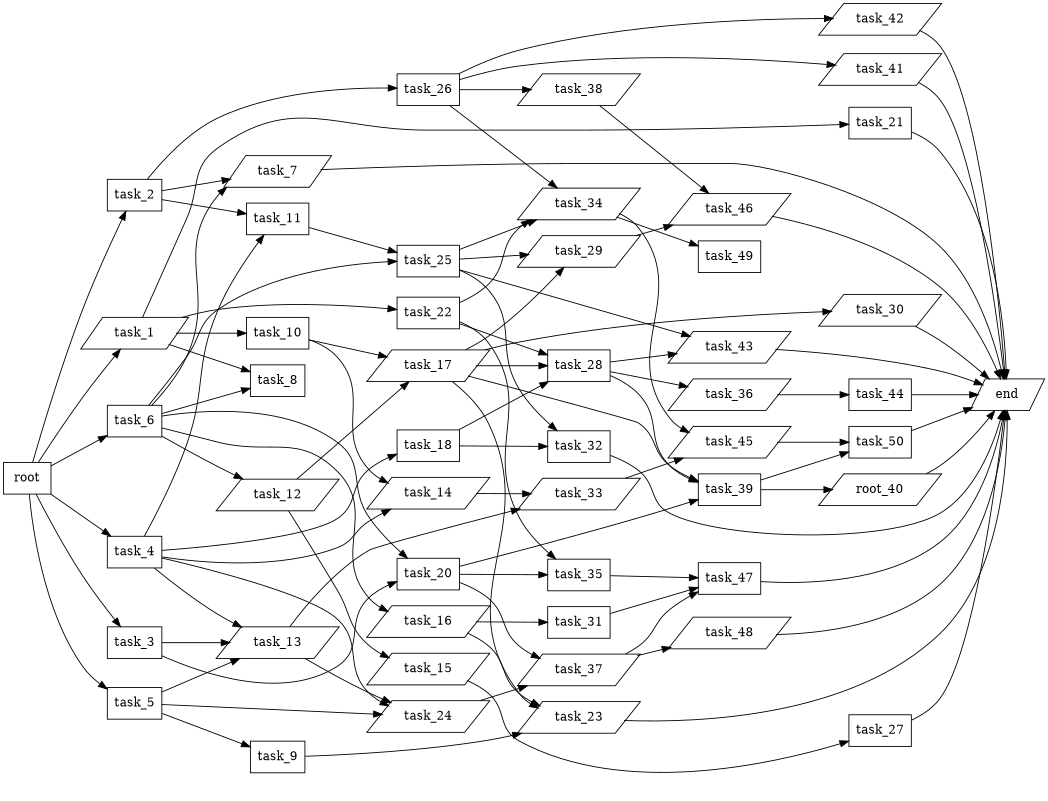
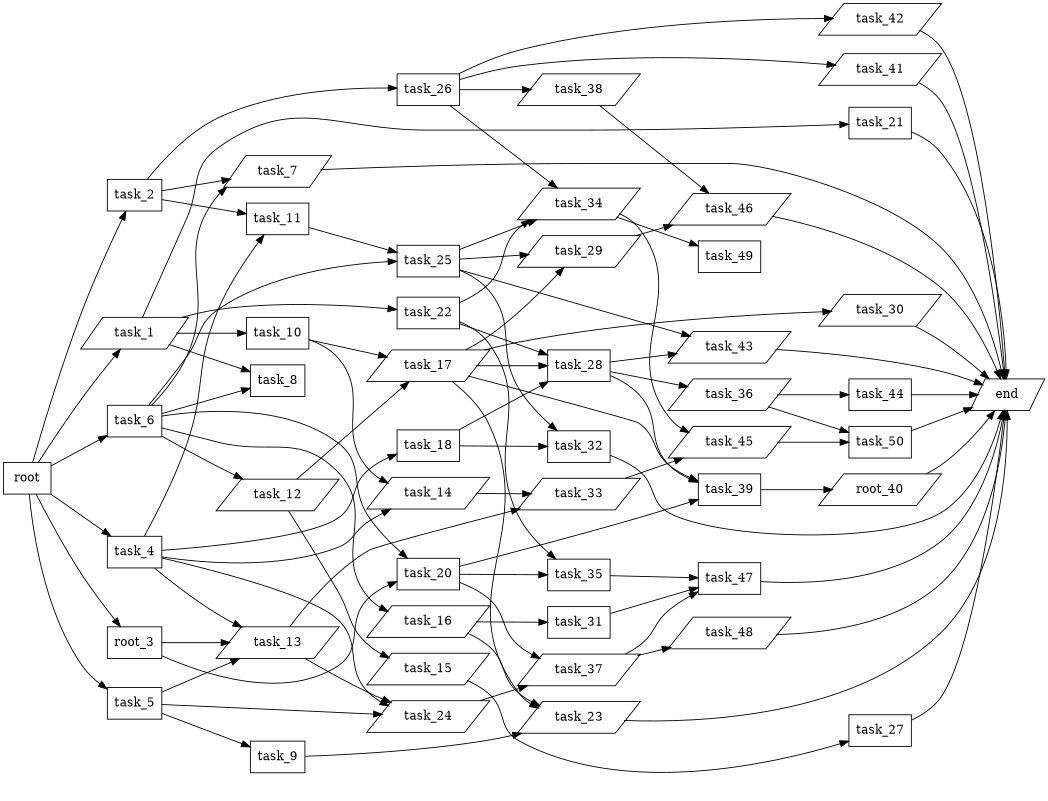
edge "task_39" -> "task_50": now "task_36" -> "task_50"
node "task_3": label "task_3" -> "root_3"
